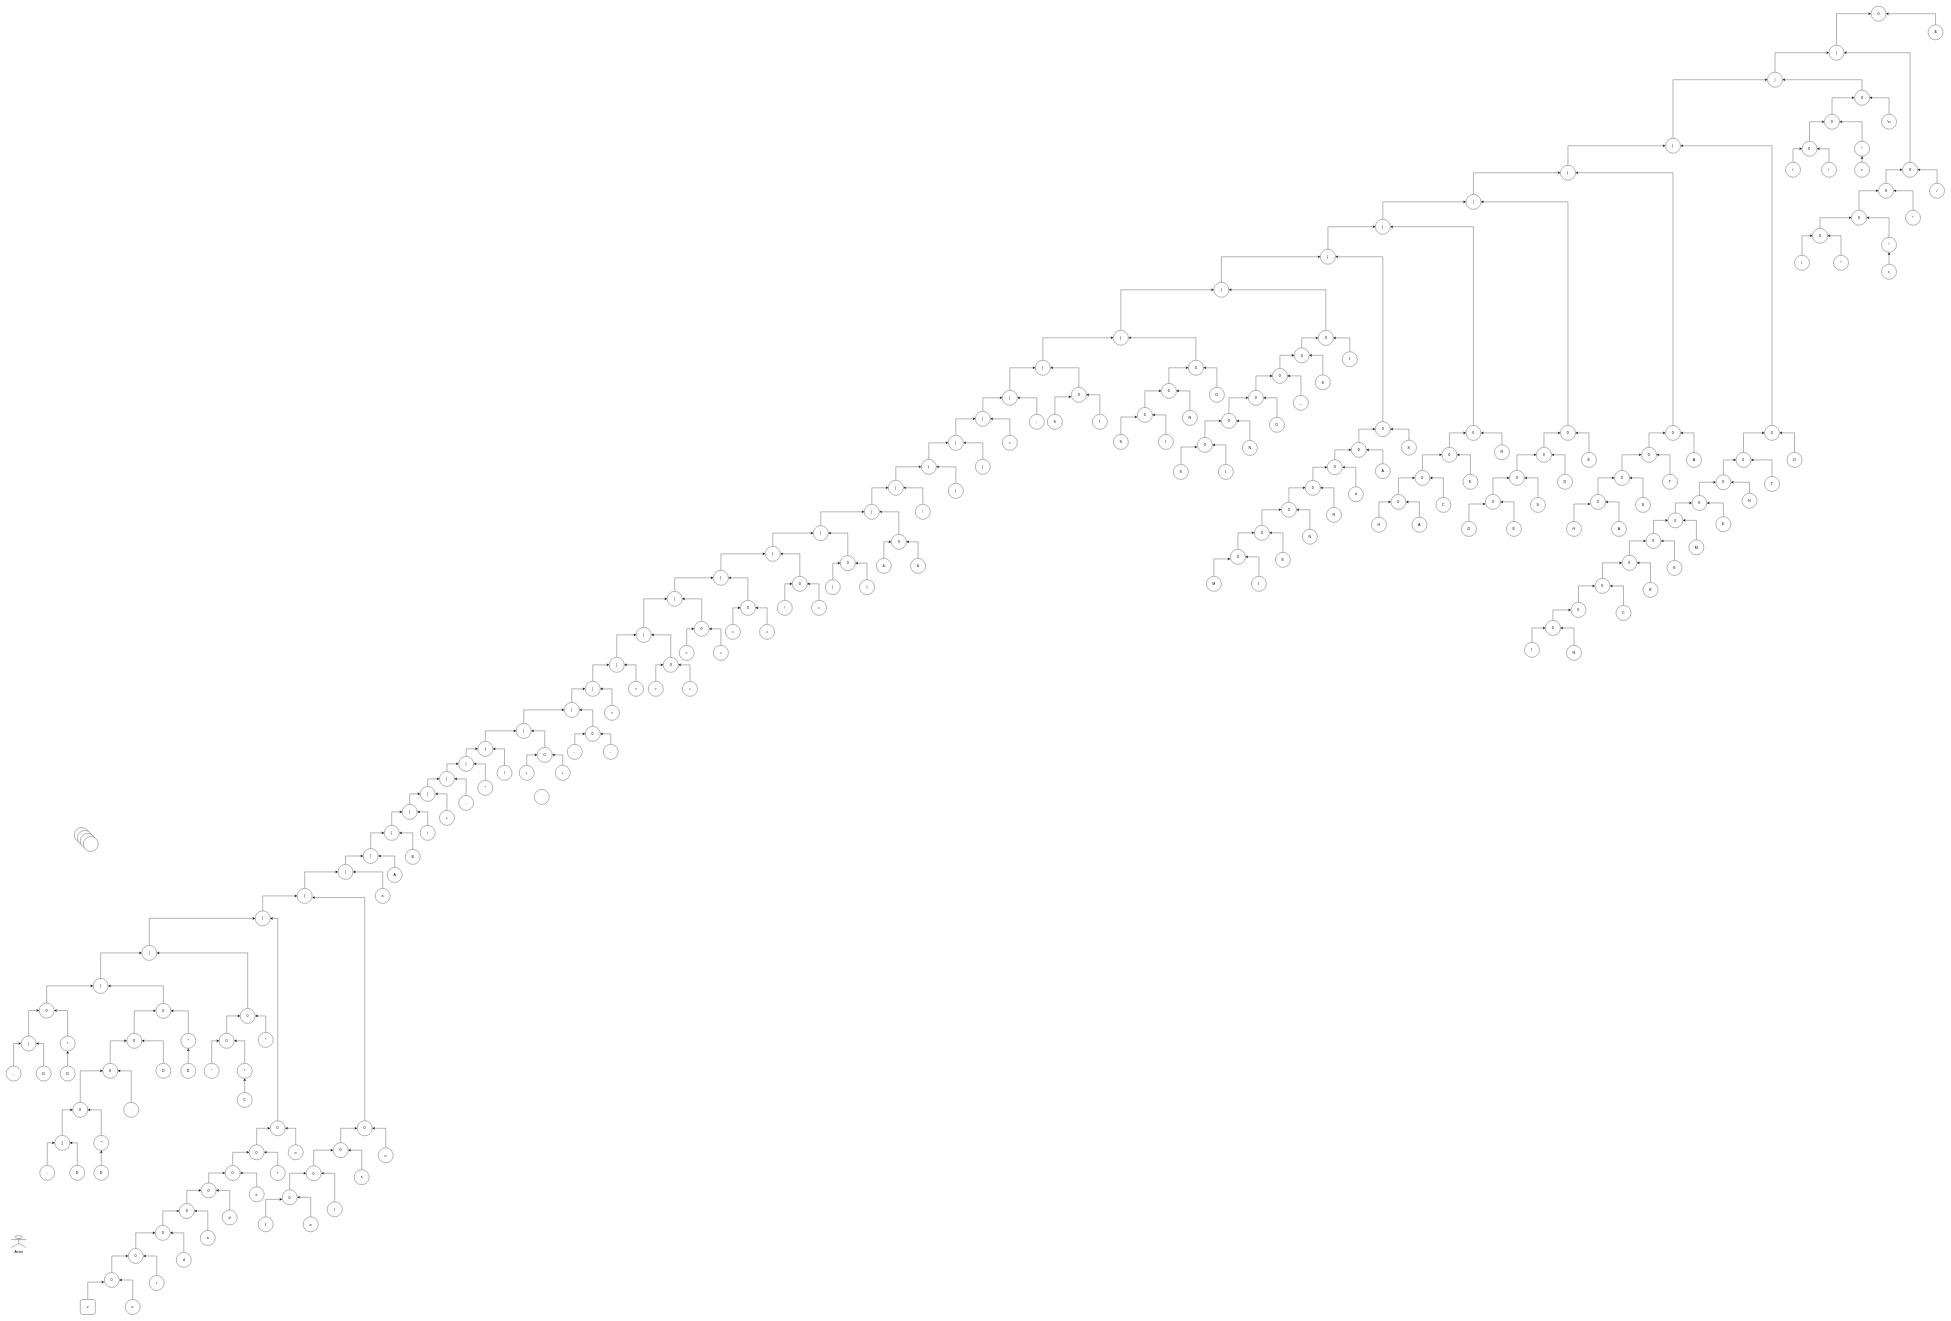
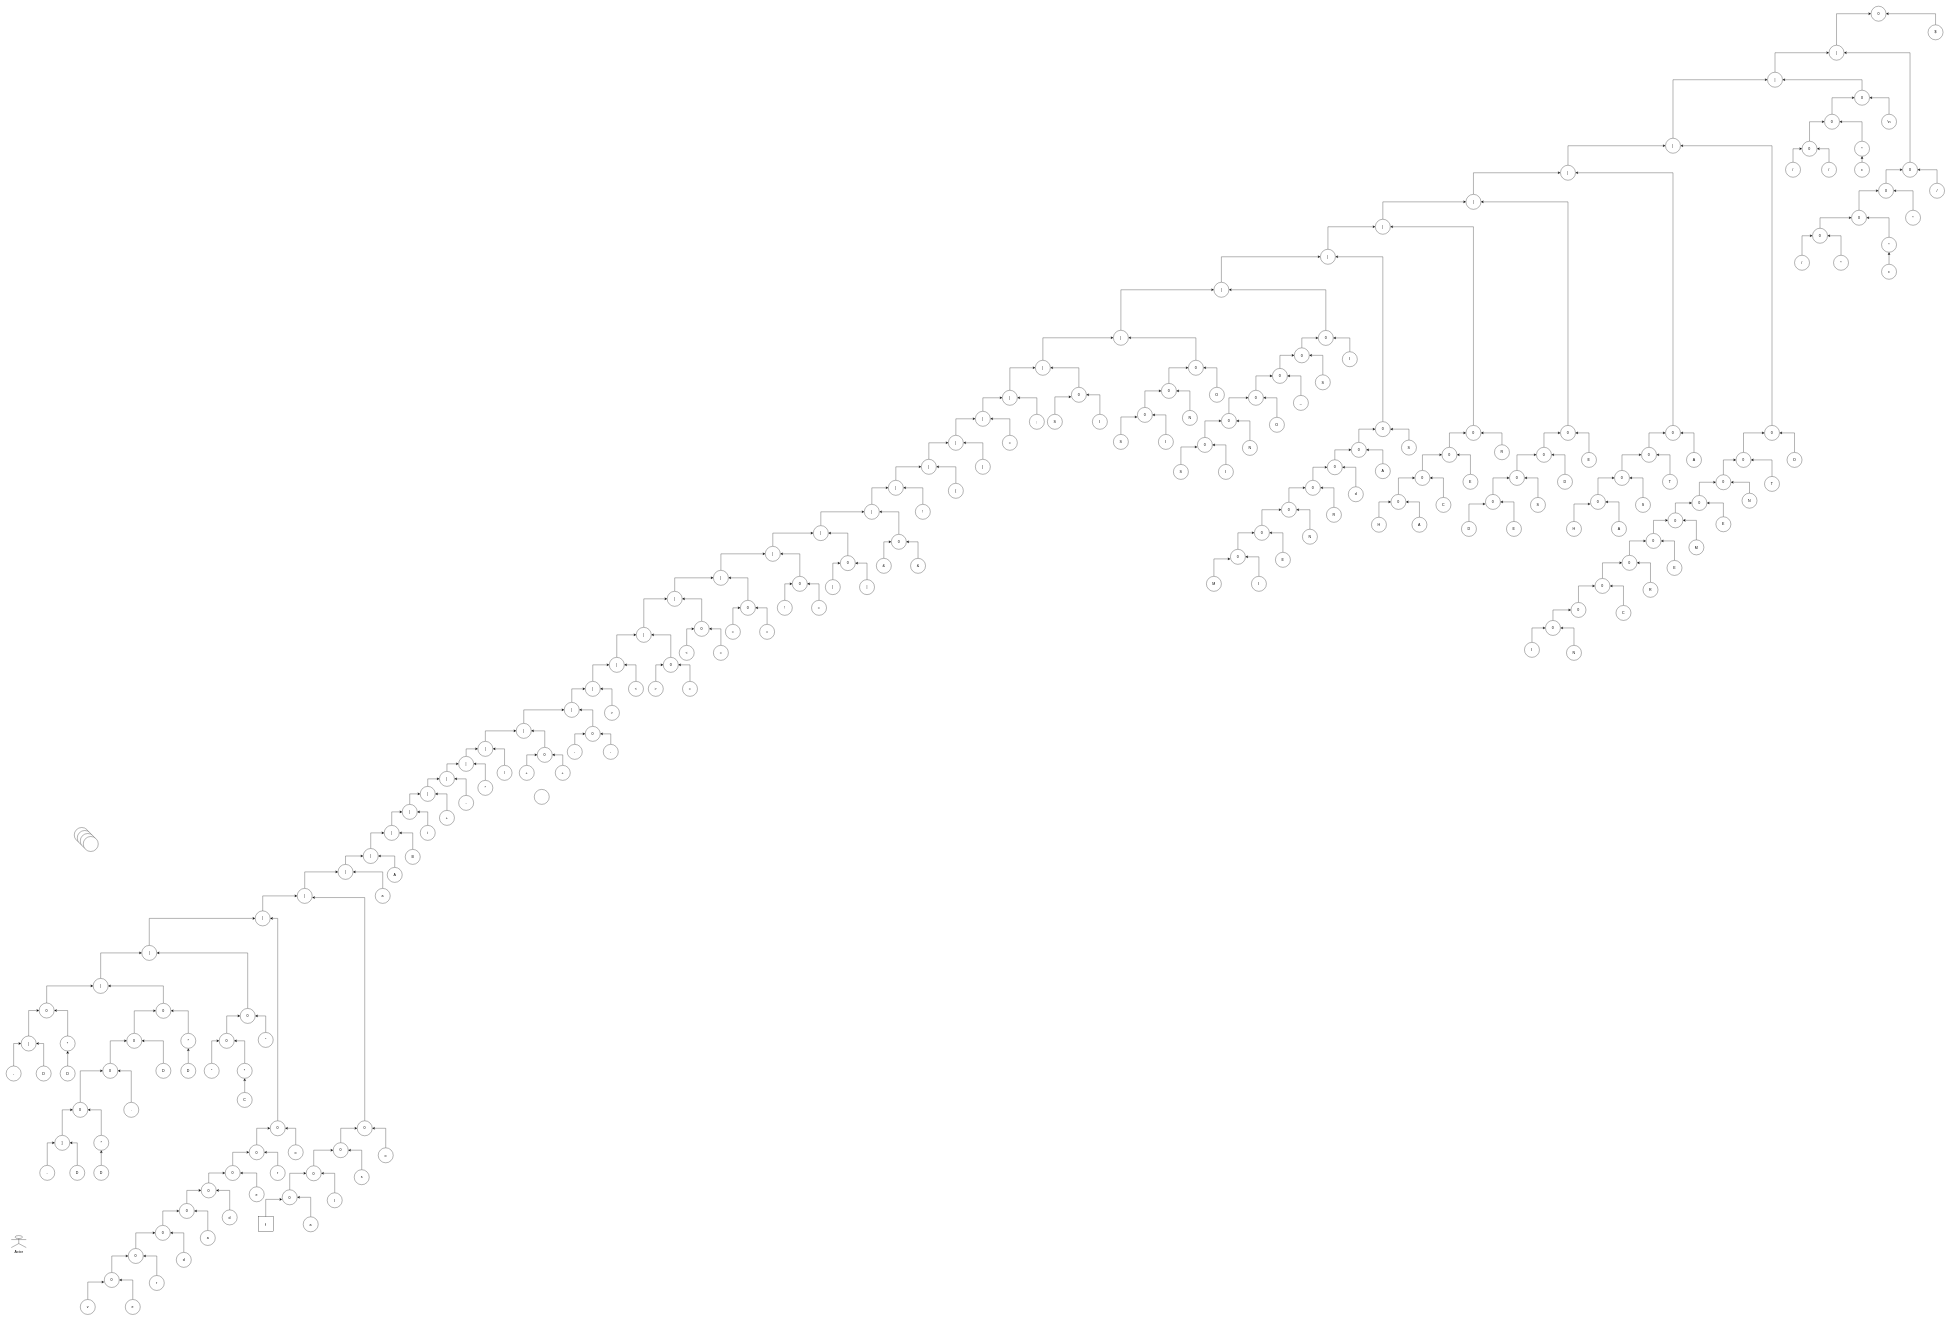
node "l": moved (335, 1209) -> (335, 1200)
node "f": shape ellipse -> rectangle
node "v": shape rounded rectangle -> ellipse
